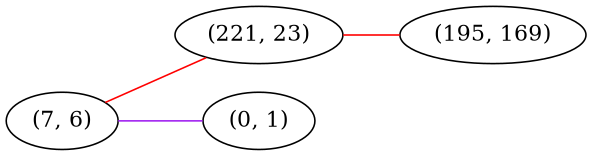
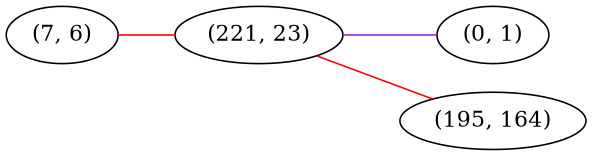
node "(195, 169)": label "(195, 169)" -> "(195, 164)"
edge "(7, 6)" -- "(0, 1)": now "(221, 23)" -- "(0, 1)"
